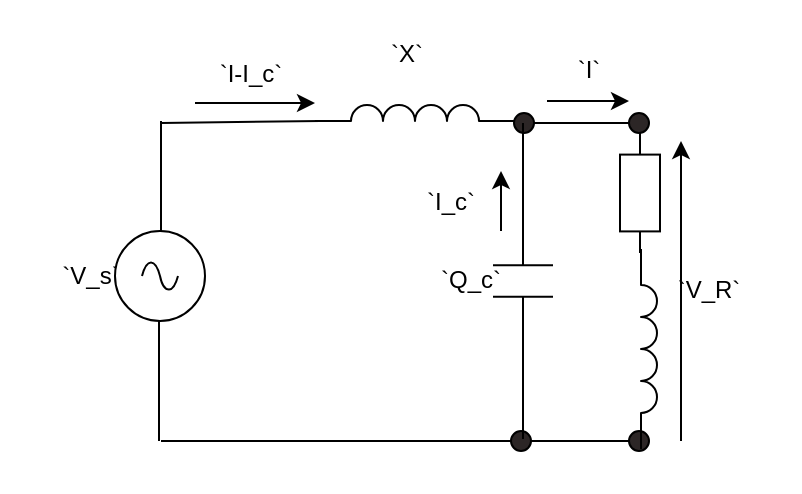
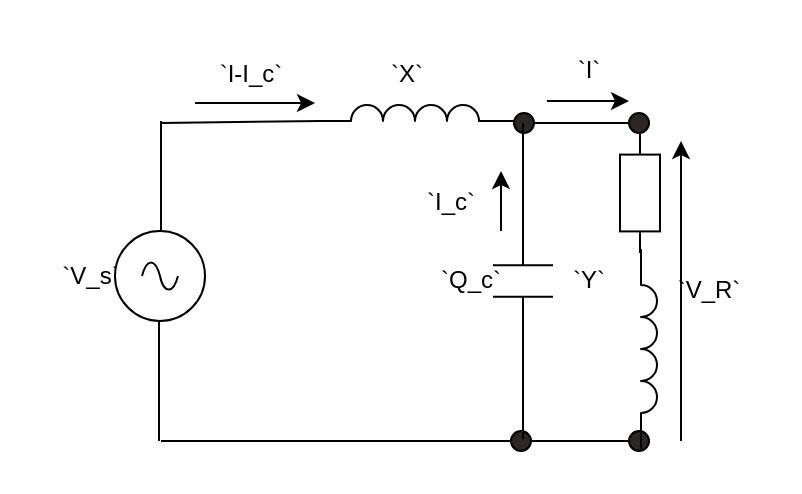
node "`X`": moved (406, 55) -> (406, 75)
node "`Y`": added
